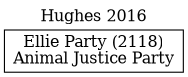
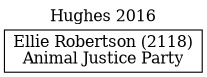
node "Ellie Party (2118) Animal Justice Party": label "Ellie Party (2118) Animal Justice Party" -> "Ellie Robertson (2118) Animal Justice Party"
